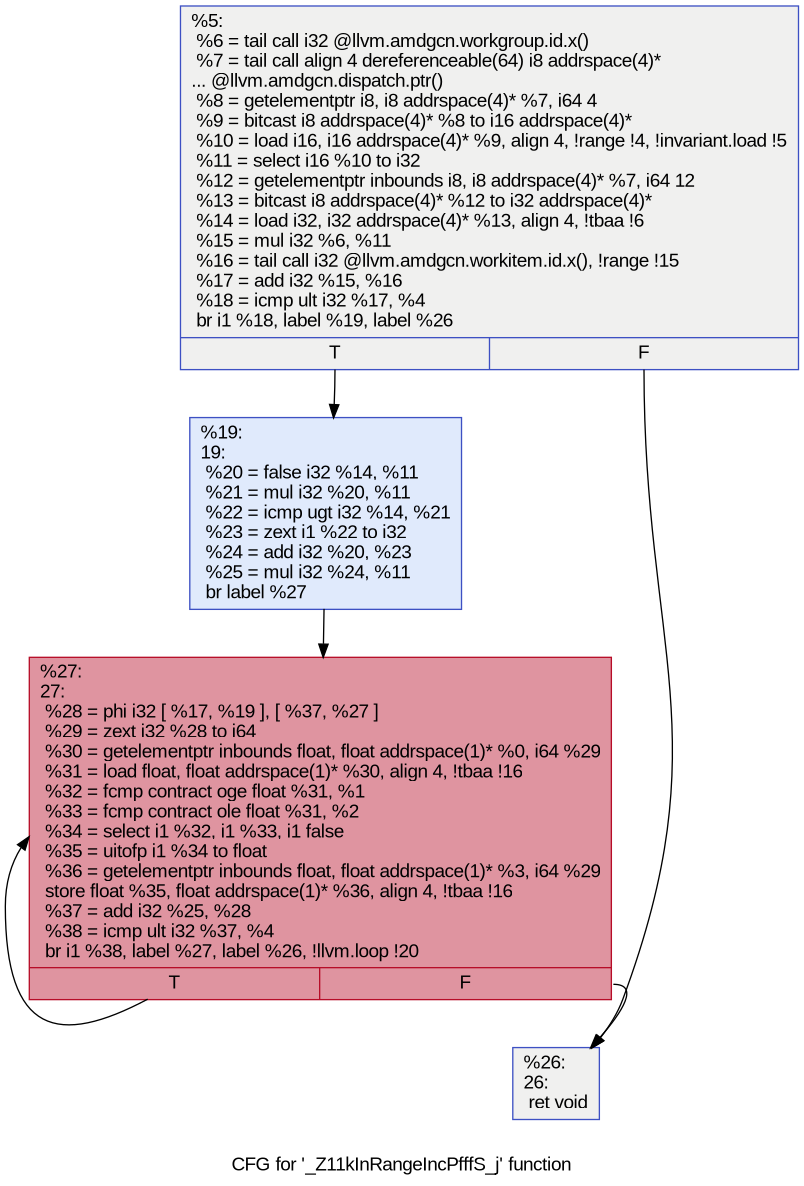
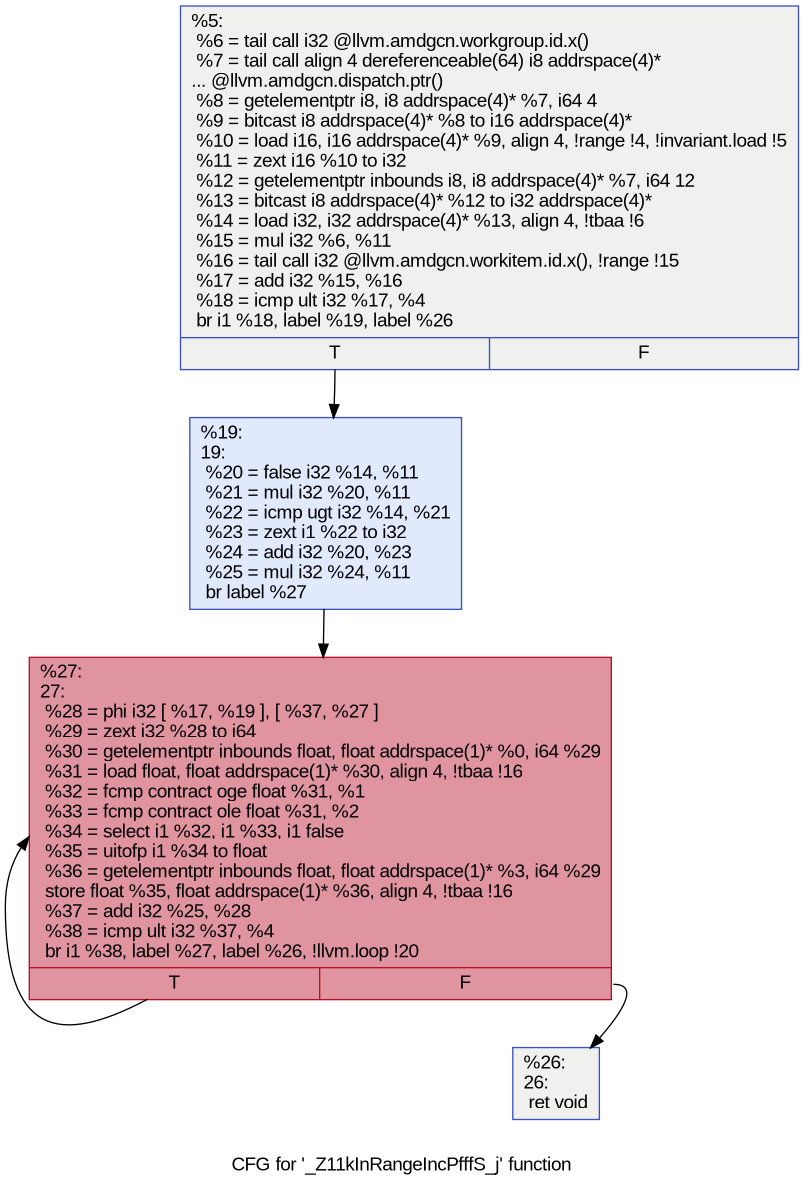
node "%5:": text "%11 = select i16 %10 to i32" -> "%11 = zext i16 %10 to i32"
edge "%5:" -> "%26:": removed
